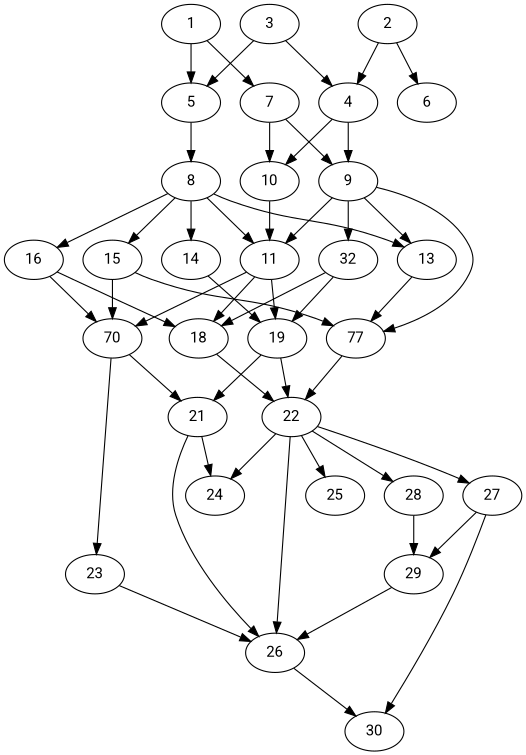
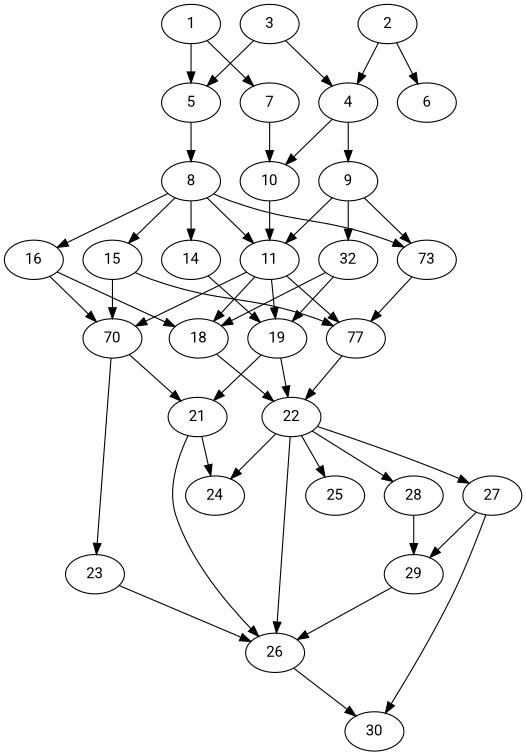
edge "7" -> "9": removed
edge "9" -> "77": now "11" -> "77"
node "13": label "13" -> "73"
